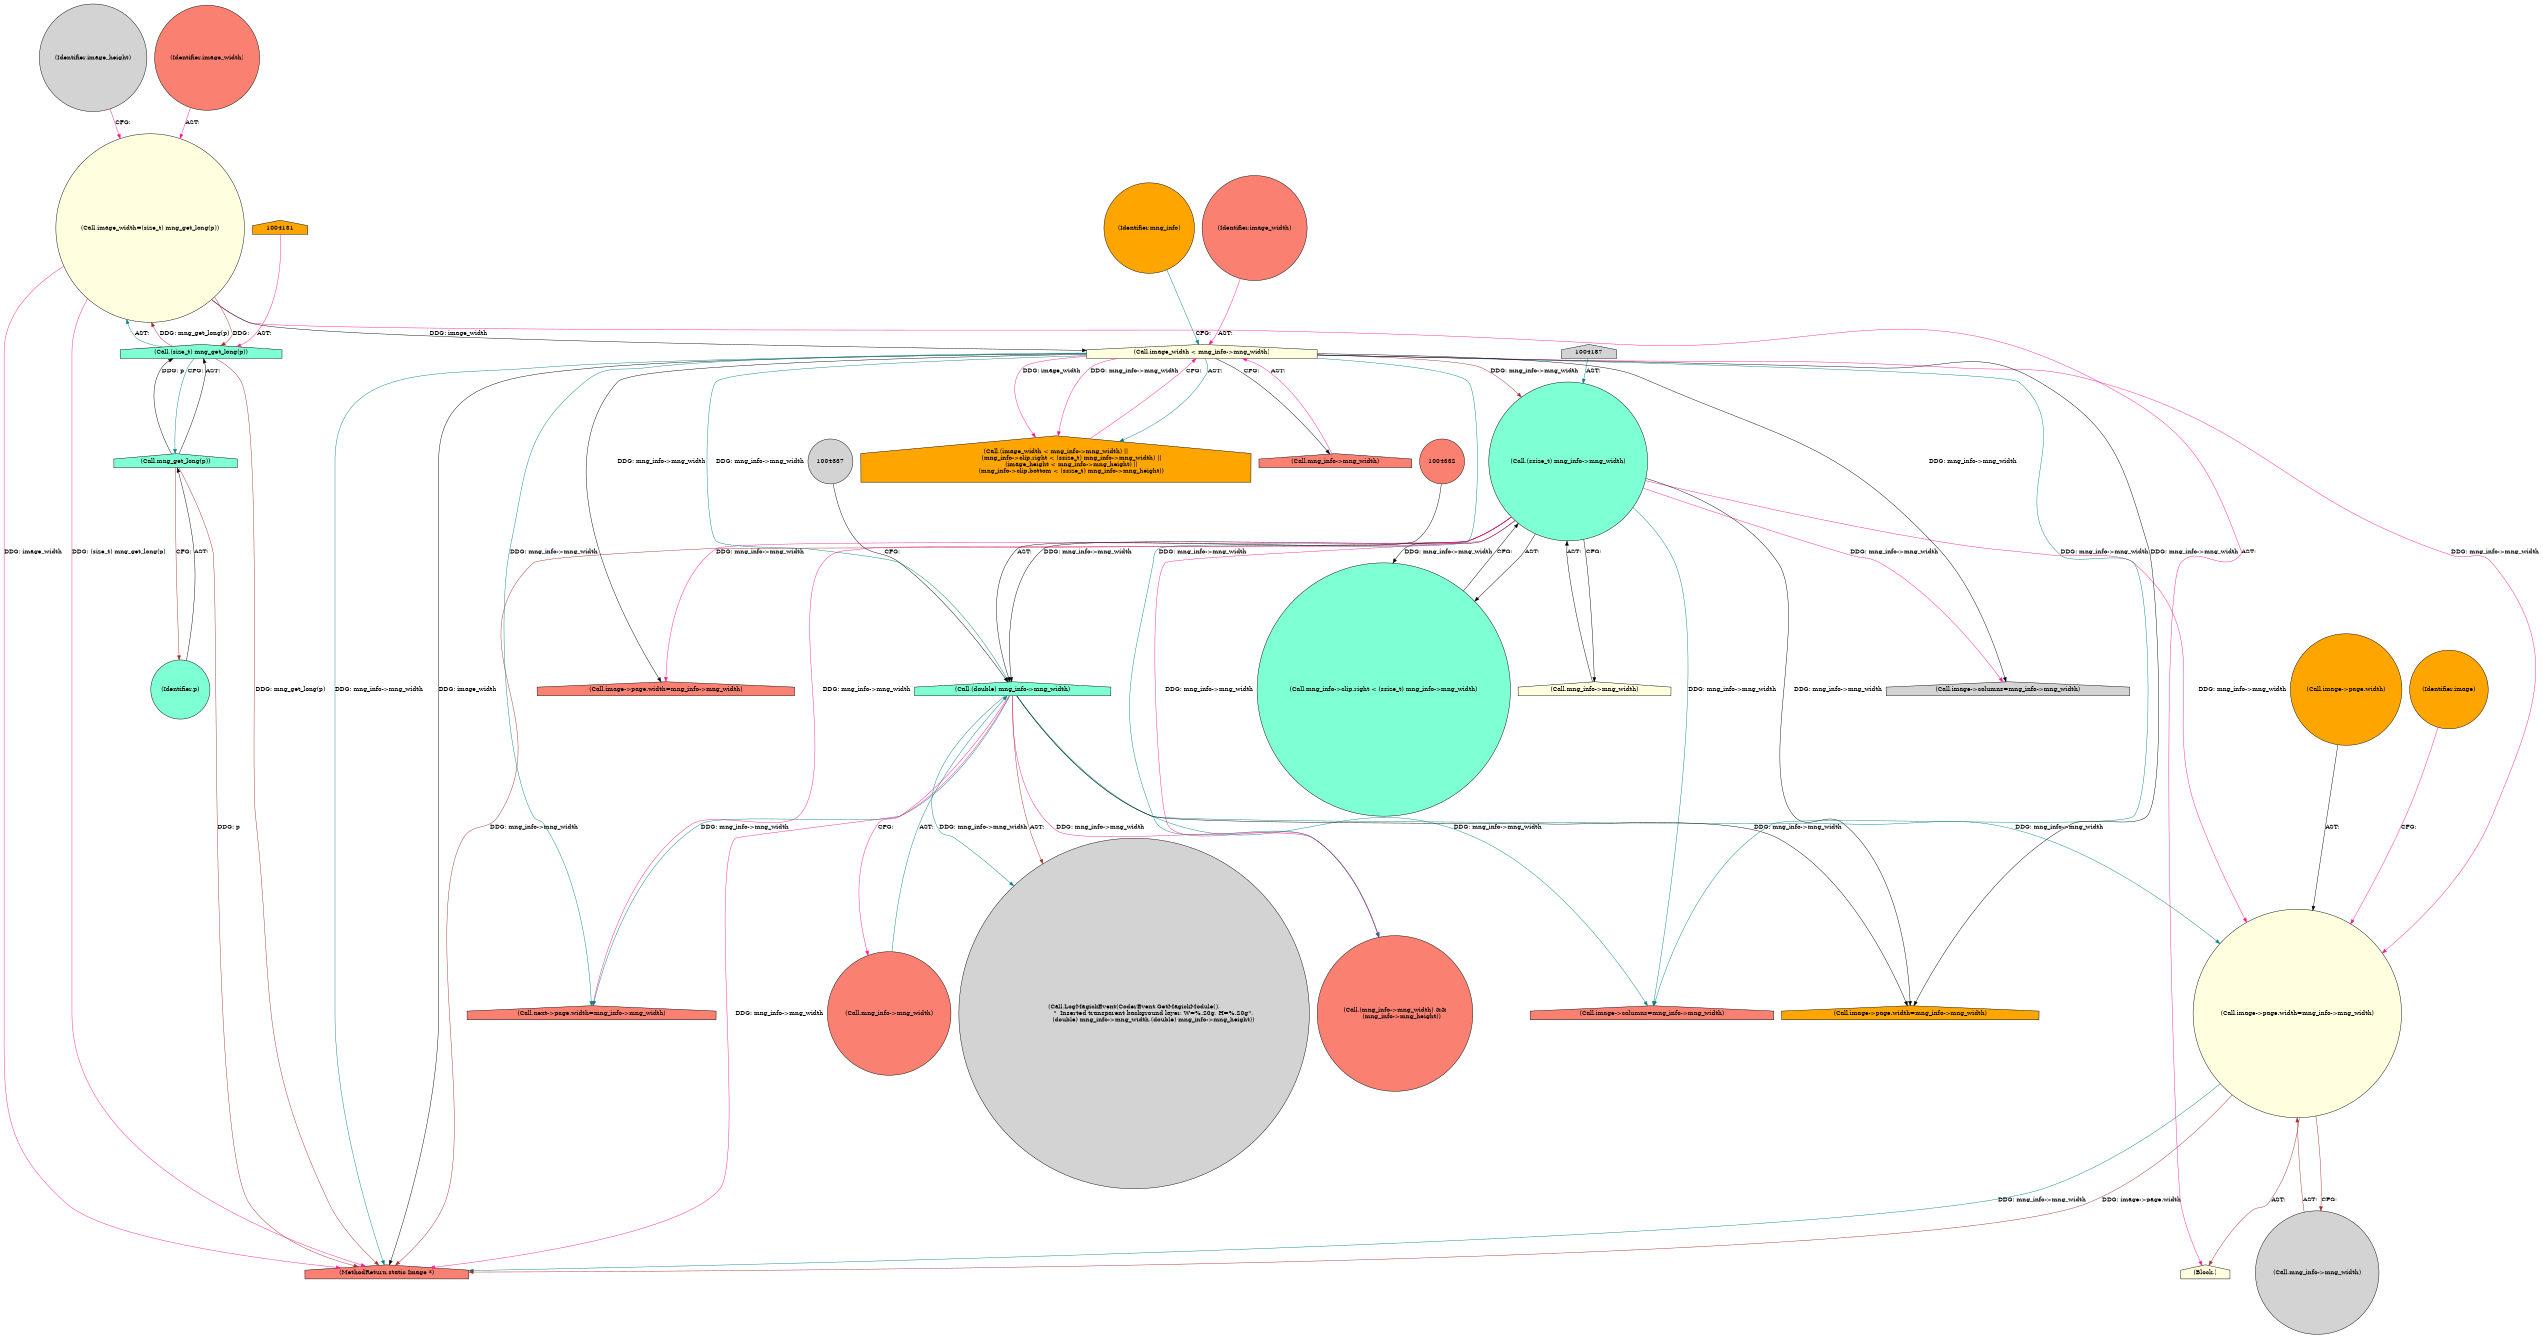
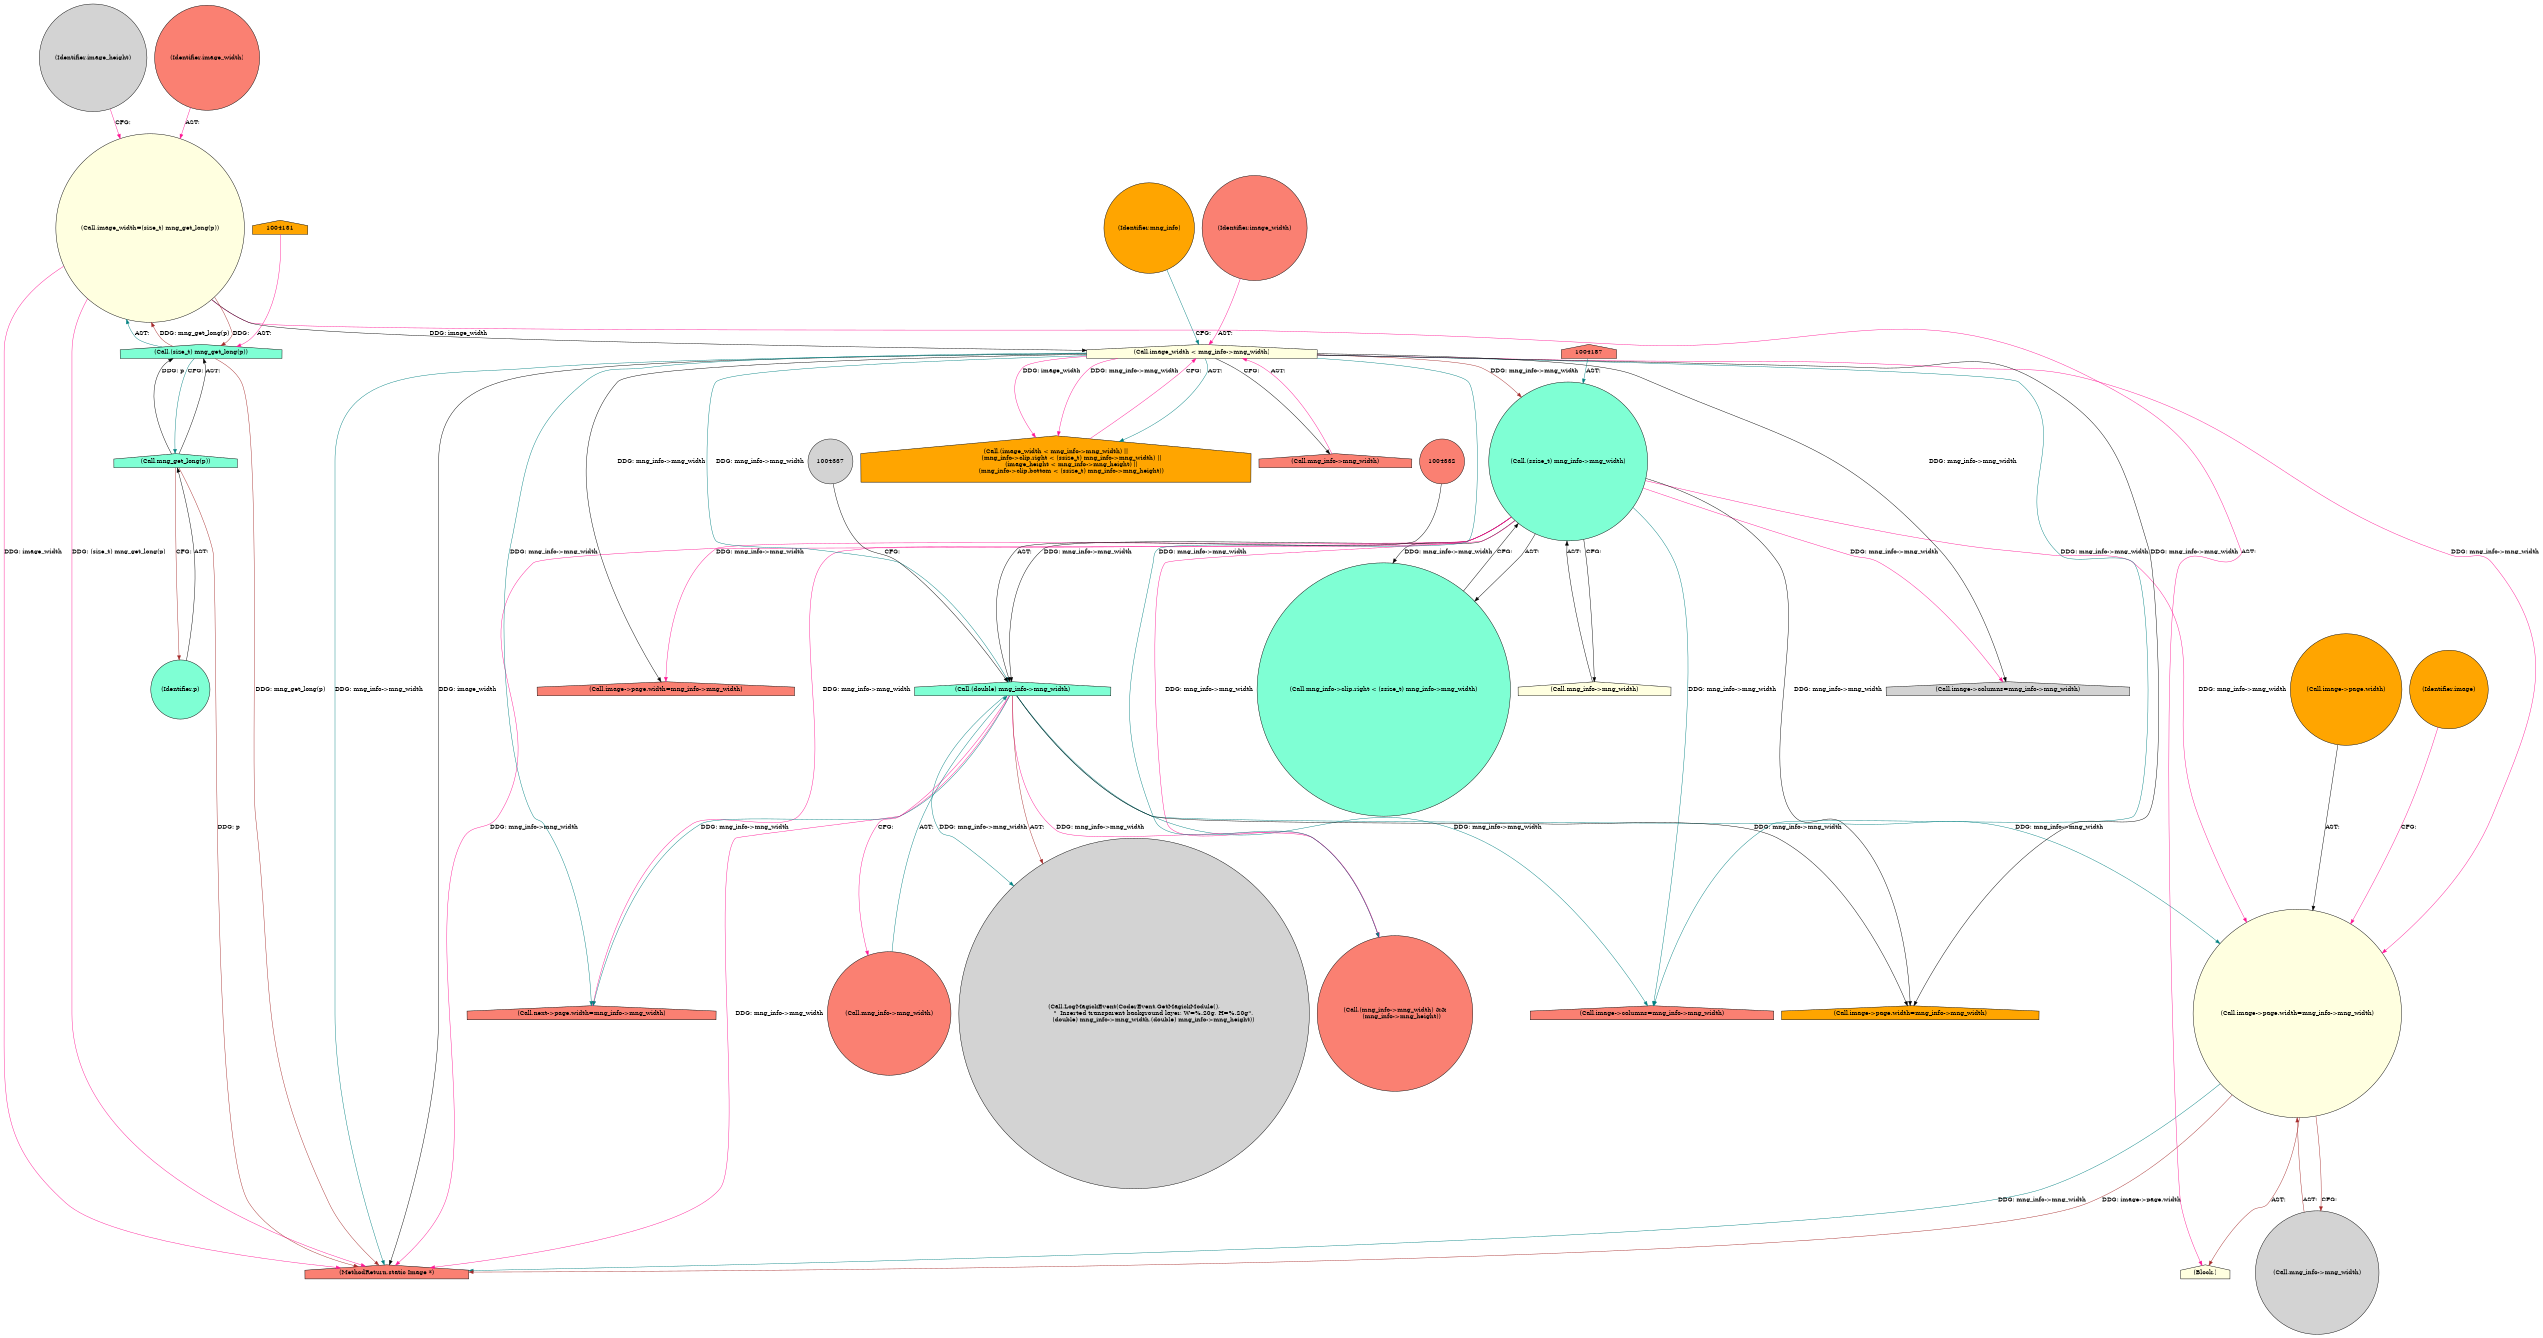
node "1004187": fillcolor lightgrey -> salmon
edge "(Call,(ssize_t) mng_info->mng_width)" -> "(MethodReturn,static Image *)": color brown -> deeppink
